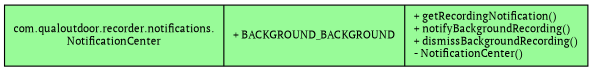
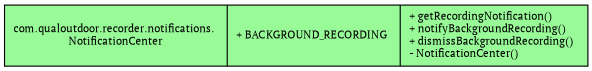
node "com.qualoutdoor.recorder.notifications.": text "+ BACKGROUND_BACKGROUND" -> "+ BACKGROUND_RECORDING"
